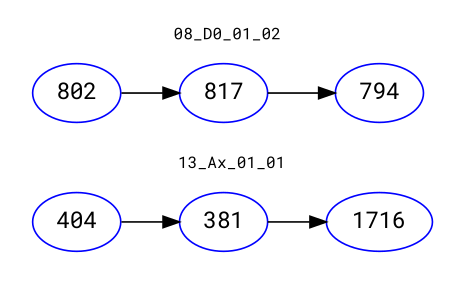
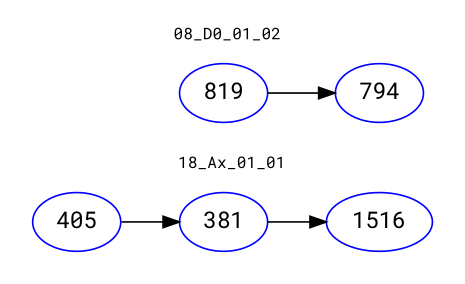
node "802": removed
node "817": label "817" -> "819"
cluster "13_Ax_01_01": label "13_Ax_01_01" -> "18_Ax_01_01"
node "404": label "404" -> "405"
node "1716": label "1716" -> "1516"
